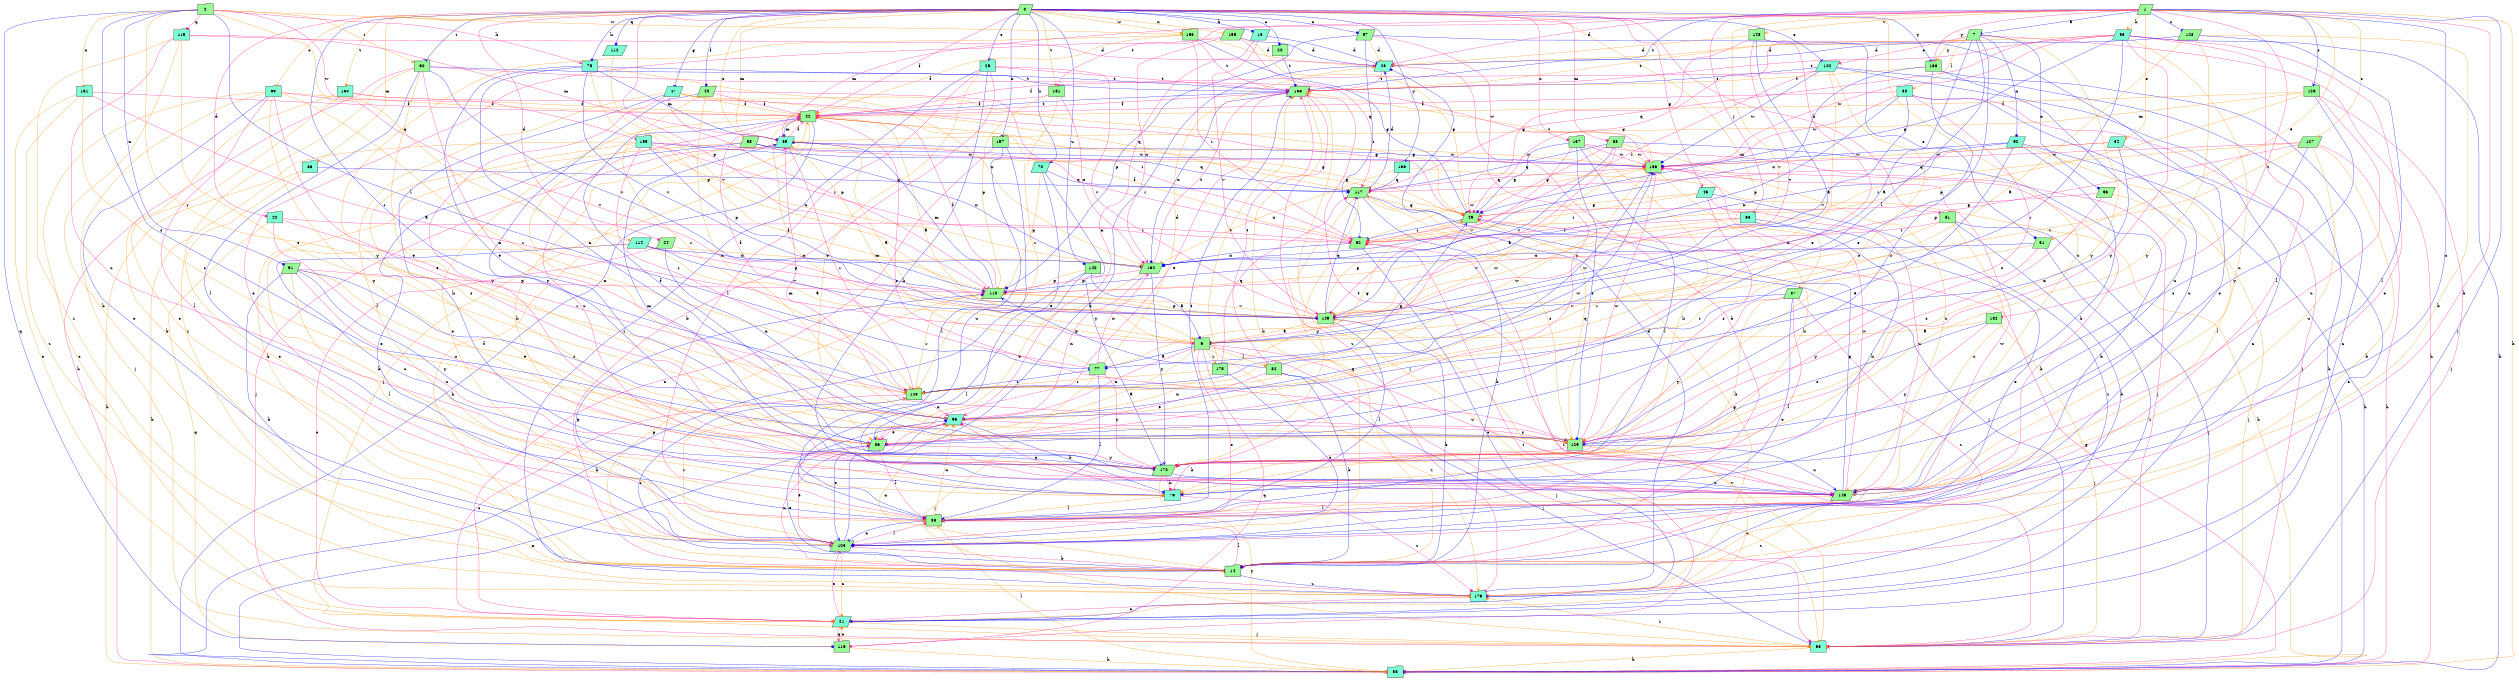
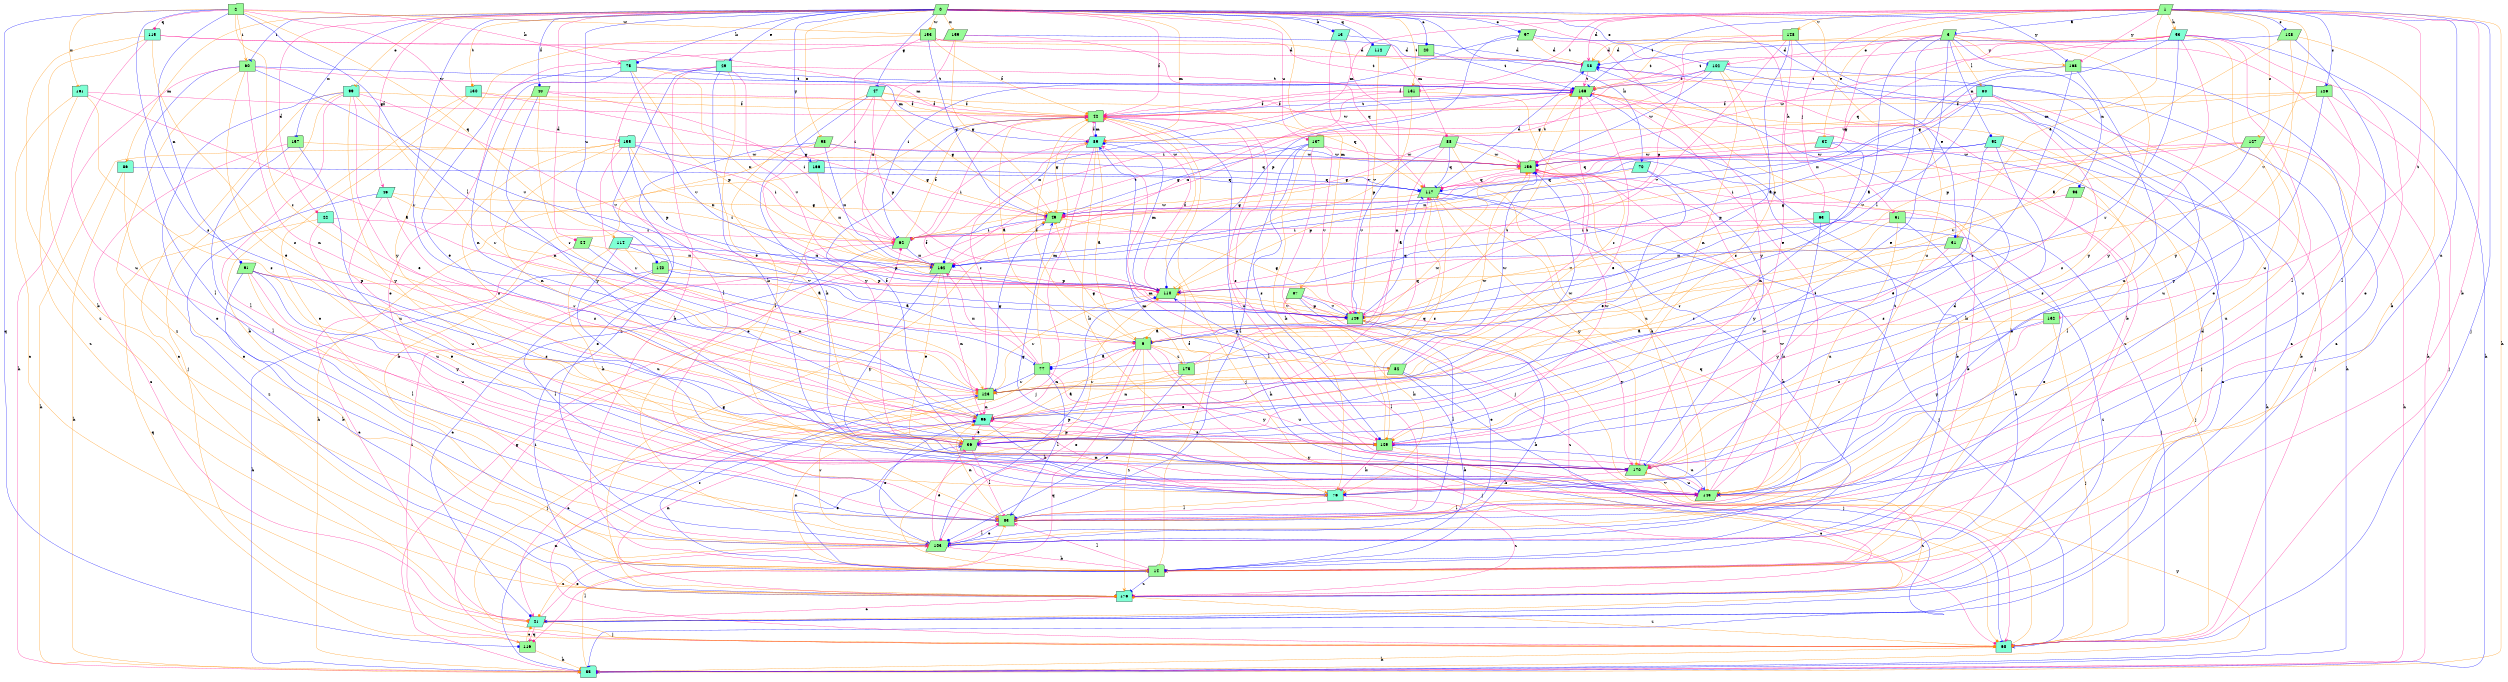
node "7": label "7" -> "3"
edge "77" -> "28": removed, label "d"
node "82": shape folder -> parallelogram
